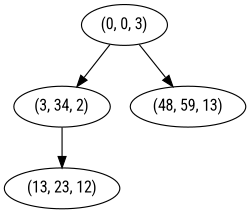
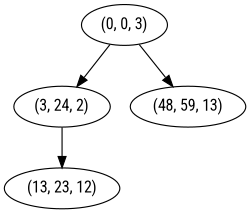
node "(3, 34, 2)": label "(3, 34, 2)" -> "(3, 24, 2)"
